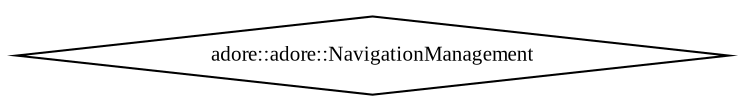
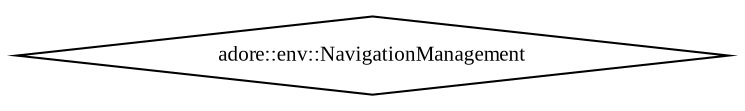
node "adore::adore::NavigationManagement": label "adore::adore::NavigationManagement" -> "adore::env::NavigationManagement"
